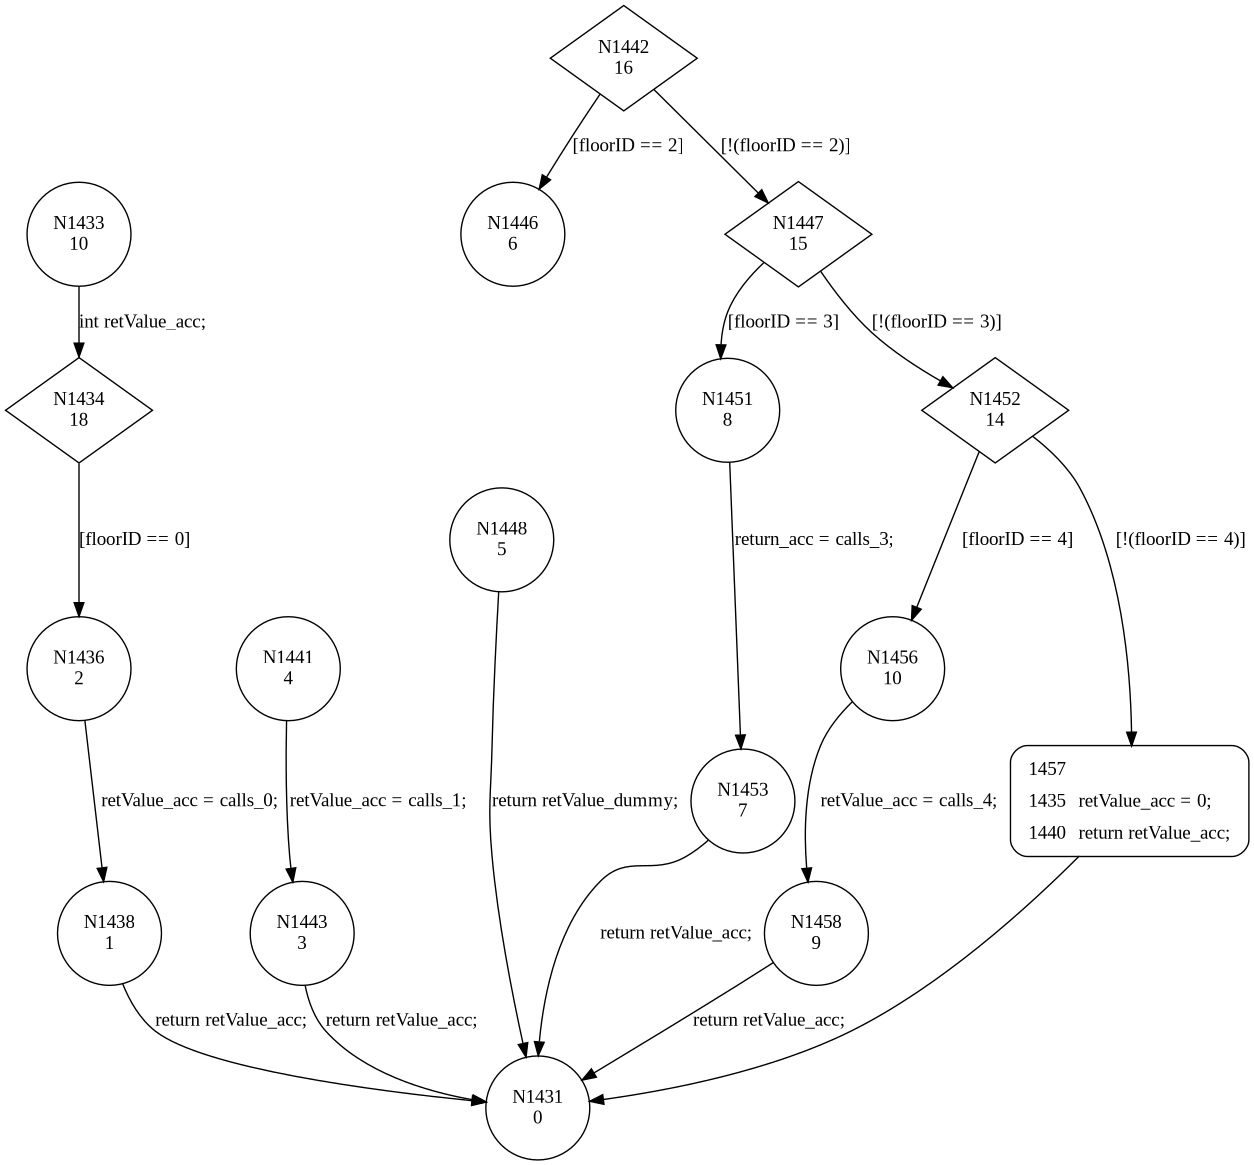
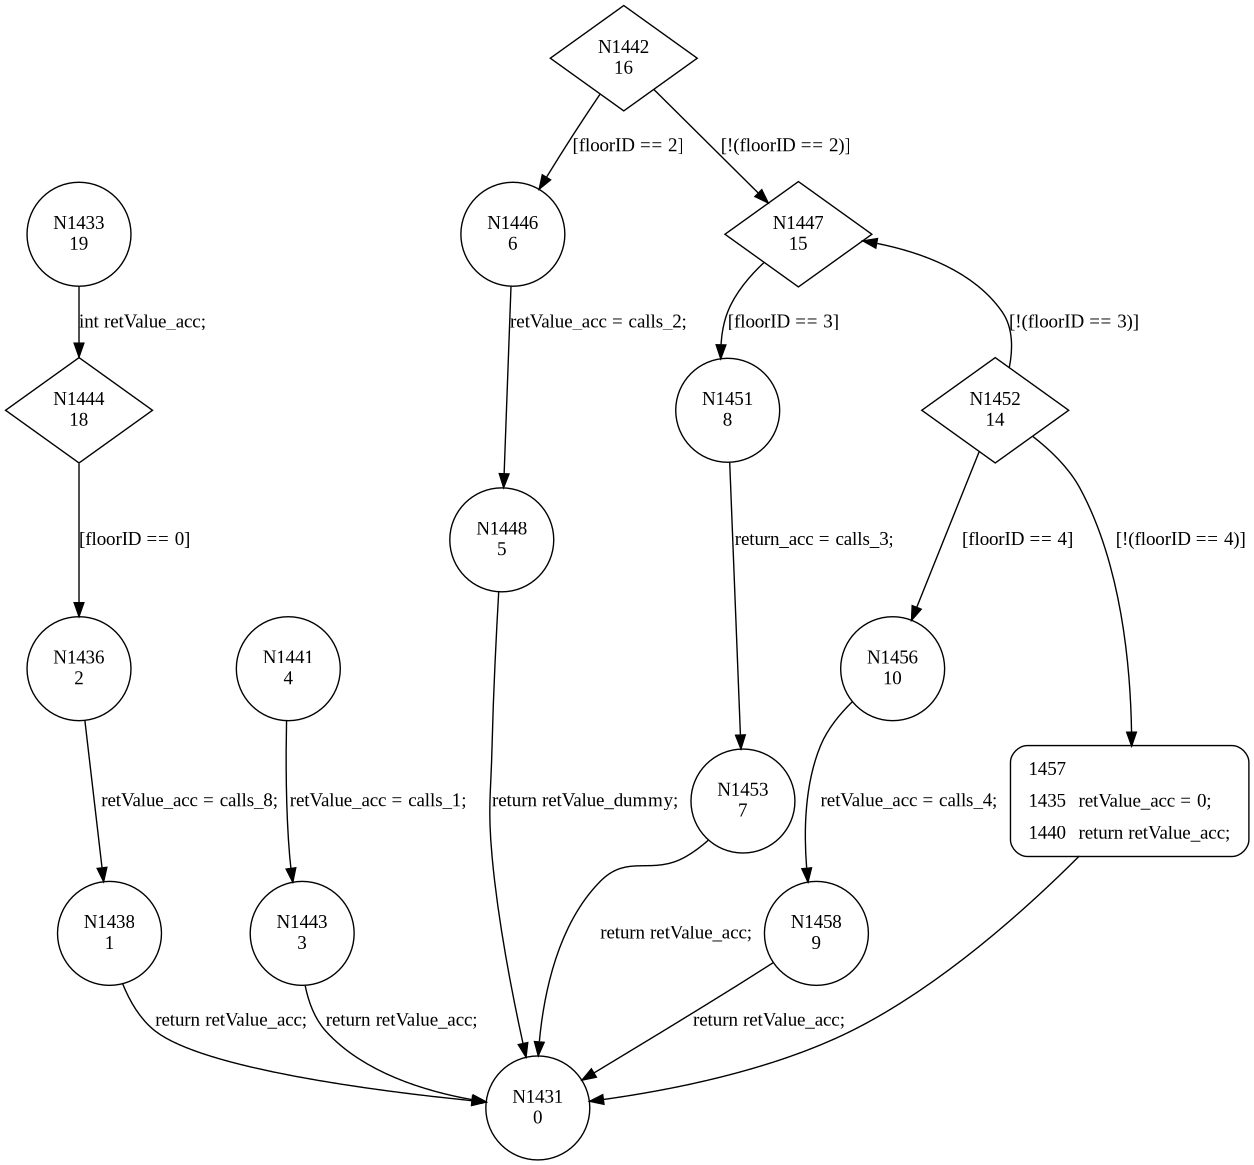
node "N1433 10": label "N1433 10" -> "N1433 19"
edge "N1447 15" -> "N1452 14": reversed
edge "N1446 6" -> "N1448 5": added, label "retValue_acc = calls_2;"
node "N1434 18": label "N1434 18" -> "N1444 18"
edge "N1436 2" -> "N1438 1": label "retValue_acc = calls_0;" -> "retValue_acc = calls_8;"
